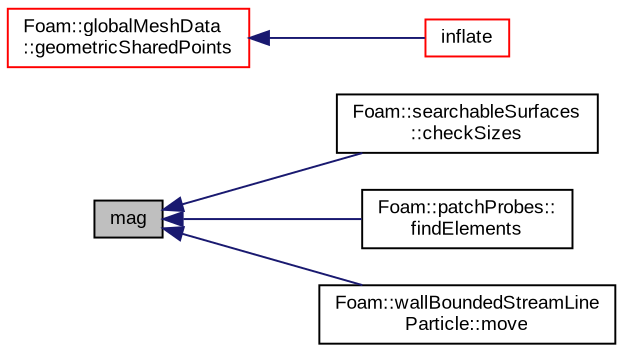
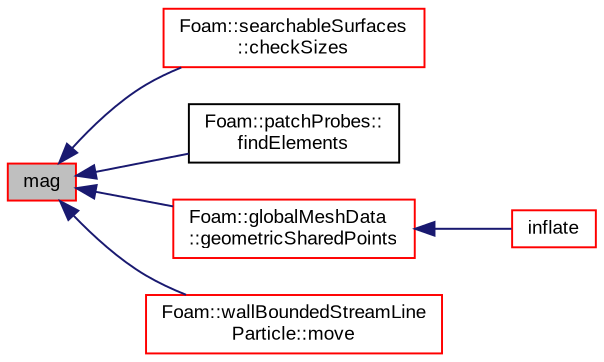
node "Foam::searchableSurfaces ::checkSizes": color black -> red
edge "Foam::globalMeshData ::geometricSharedPoints" -> "mag": added
node "mag": color black -> red
node "Foam::wallBoundedStreamLine Particle::move": color black -> red
